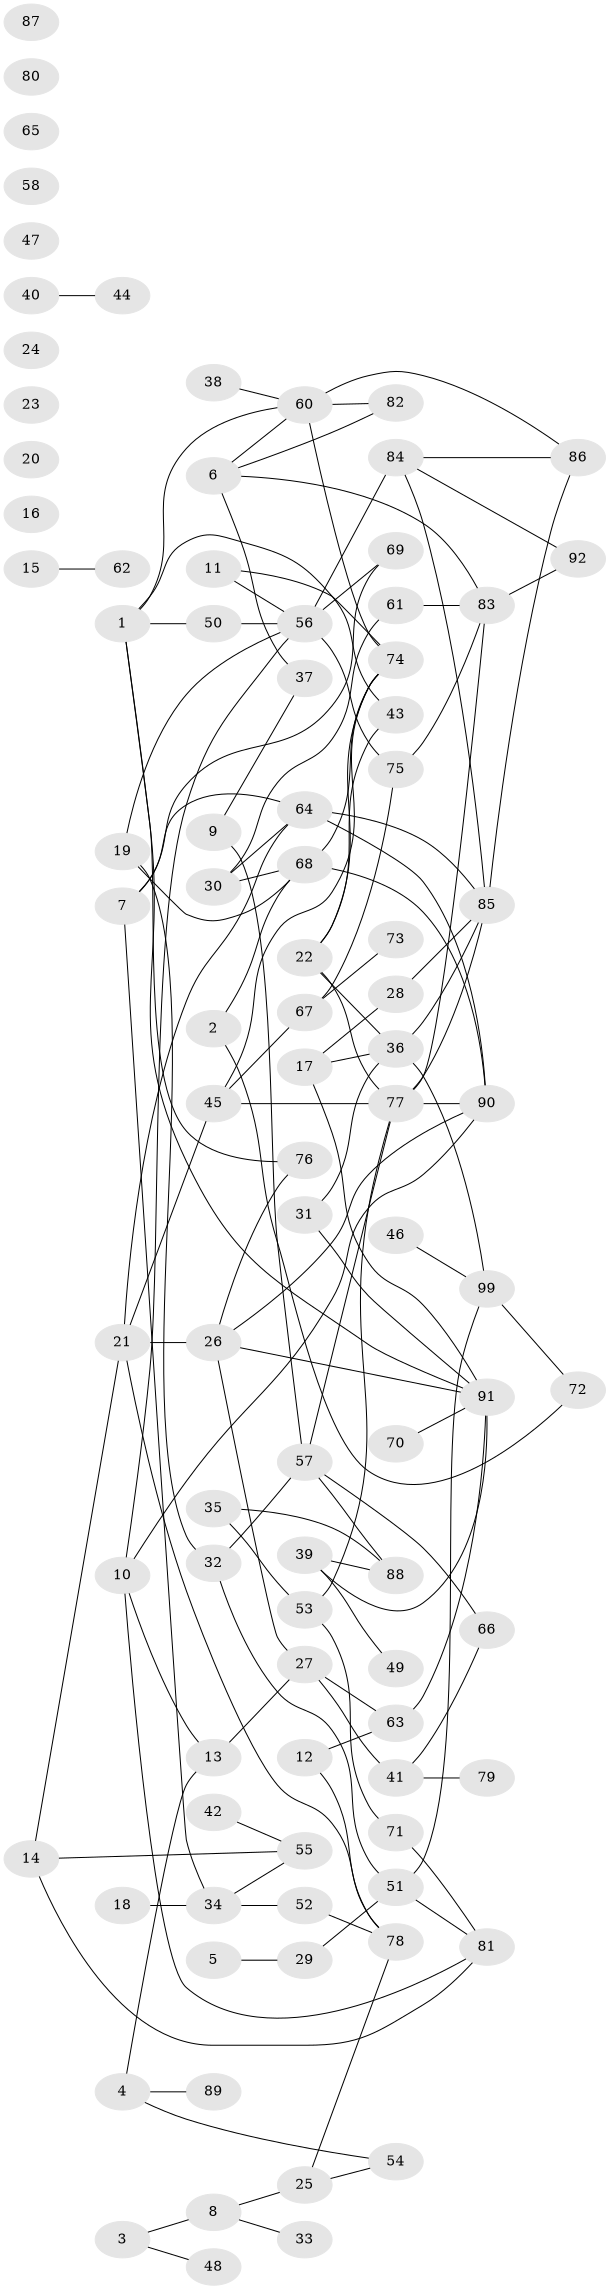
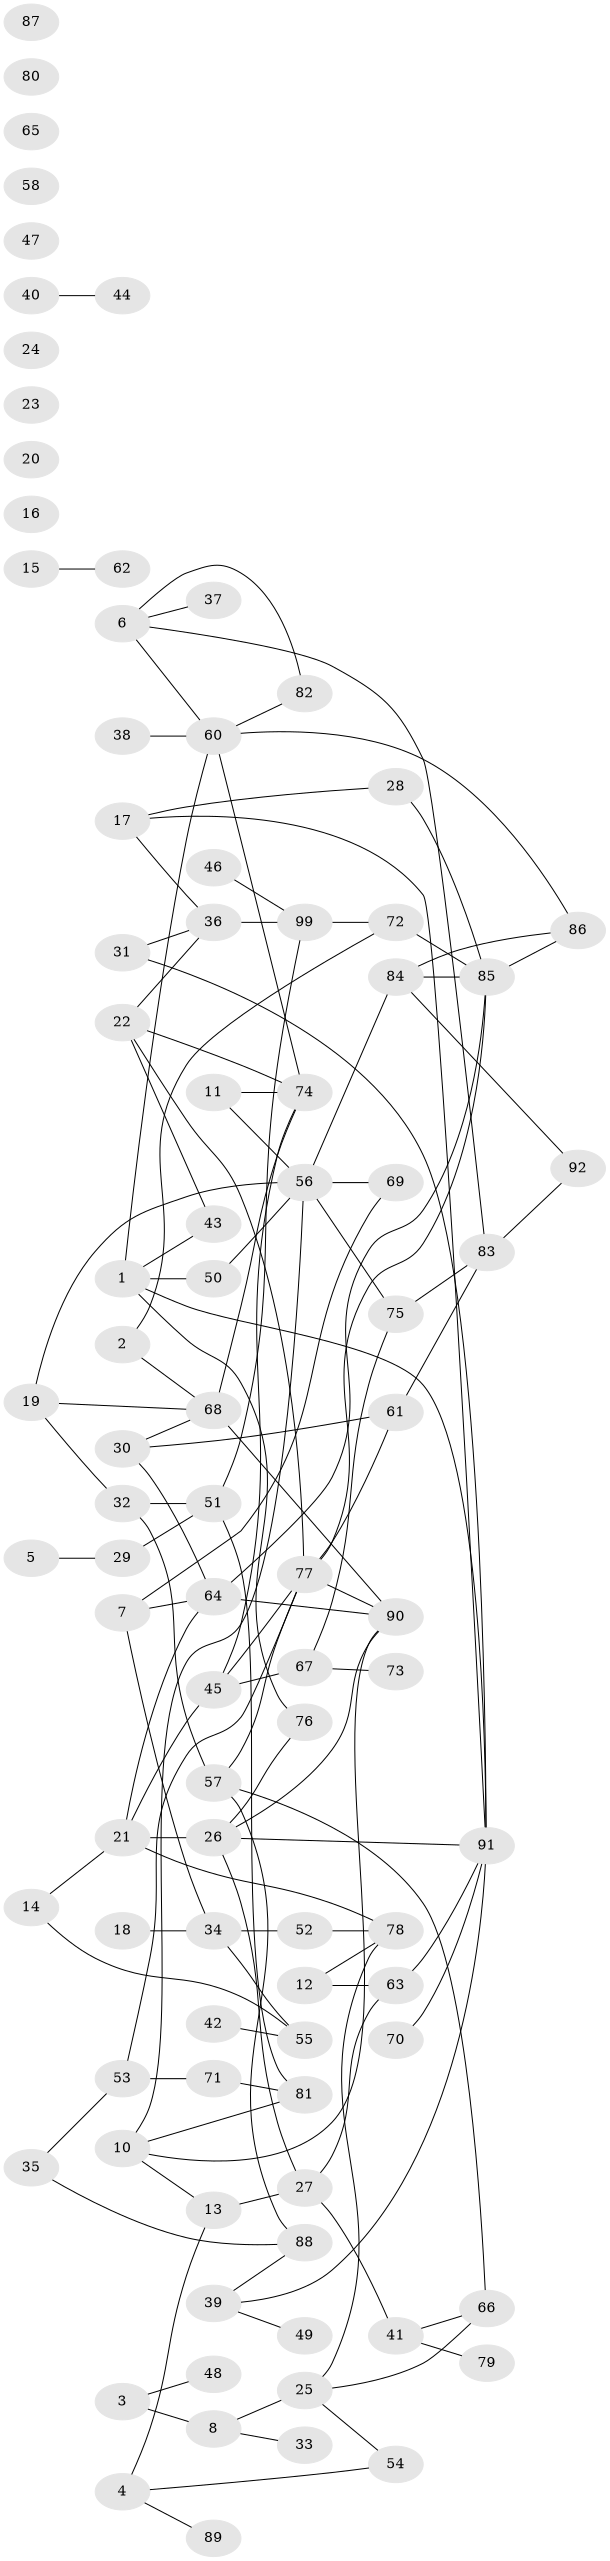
node "9": removed
edge "83" -- "77": now "61" -- "77"
edge "85" -- "36": now "85" -- "72"
edge "14" -- "81": removed
edge "66" -- "25": added
